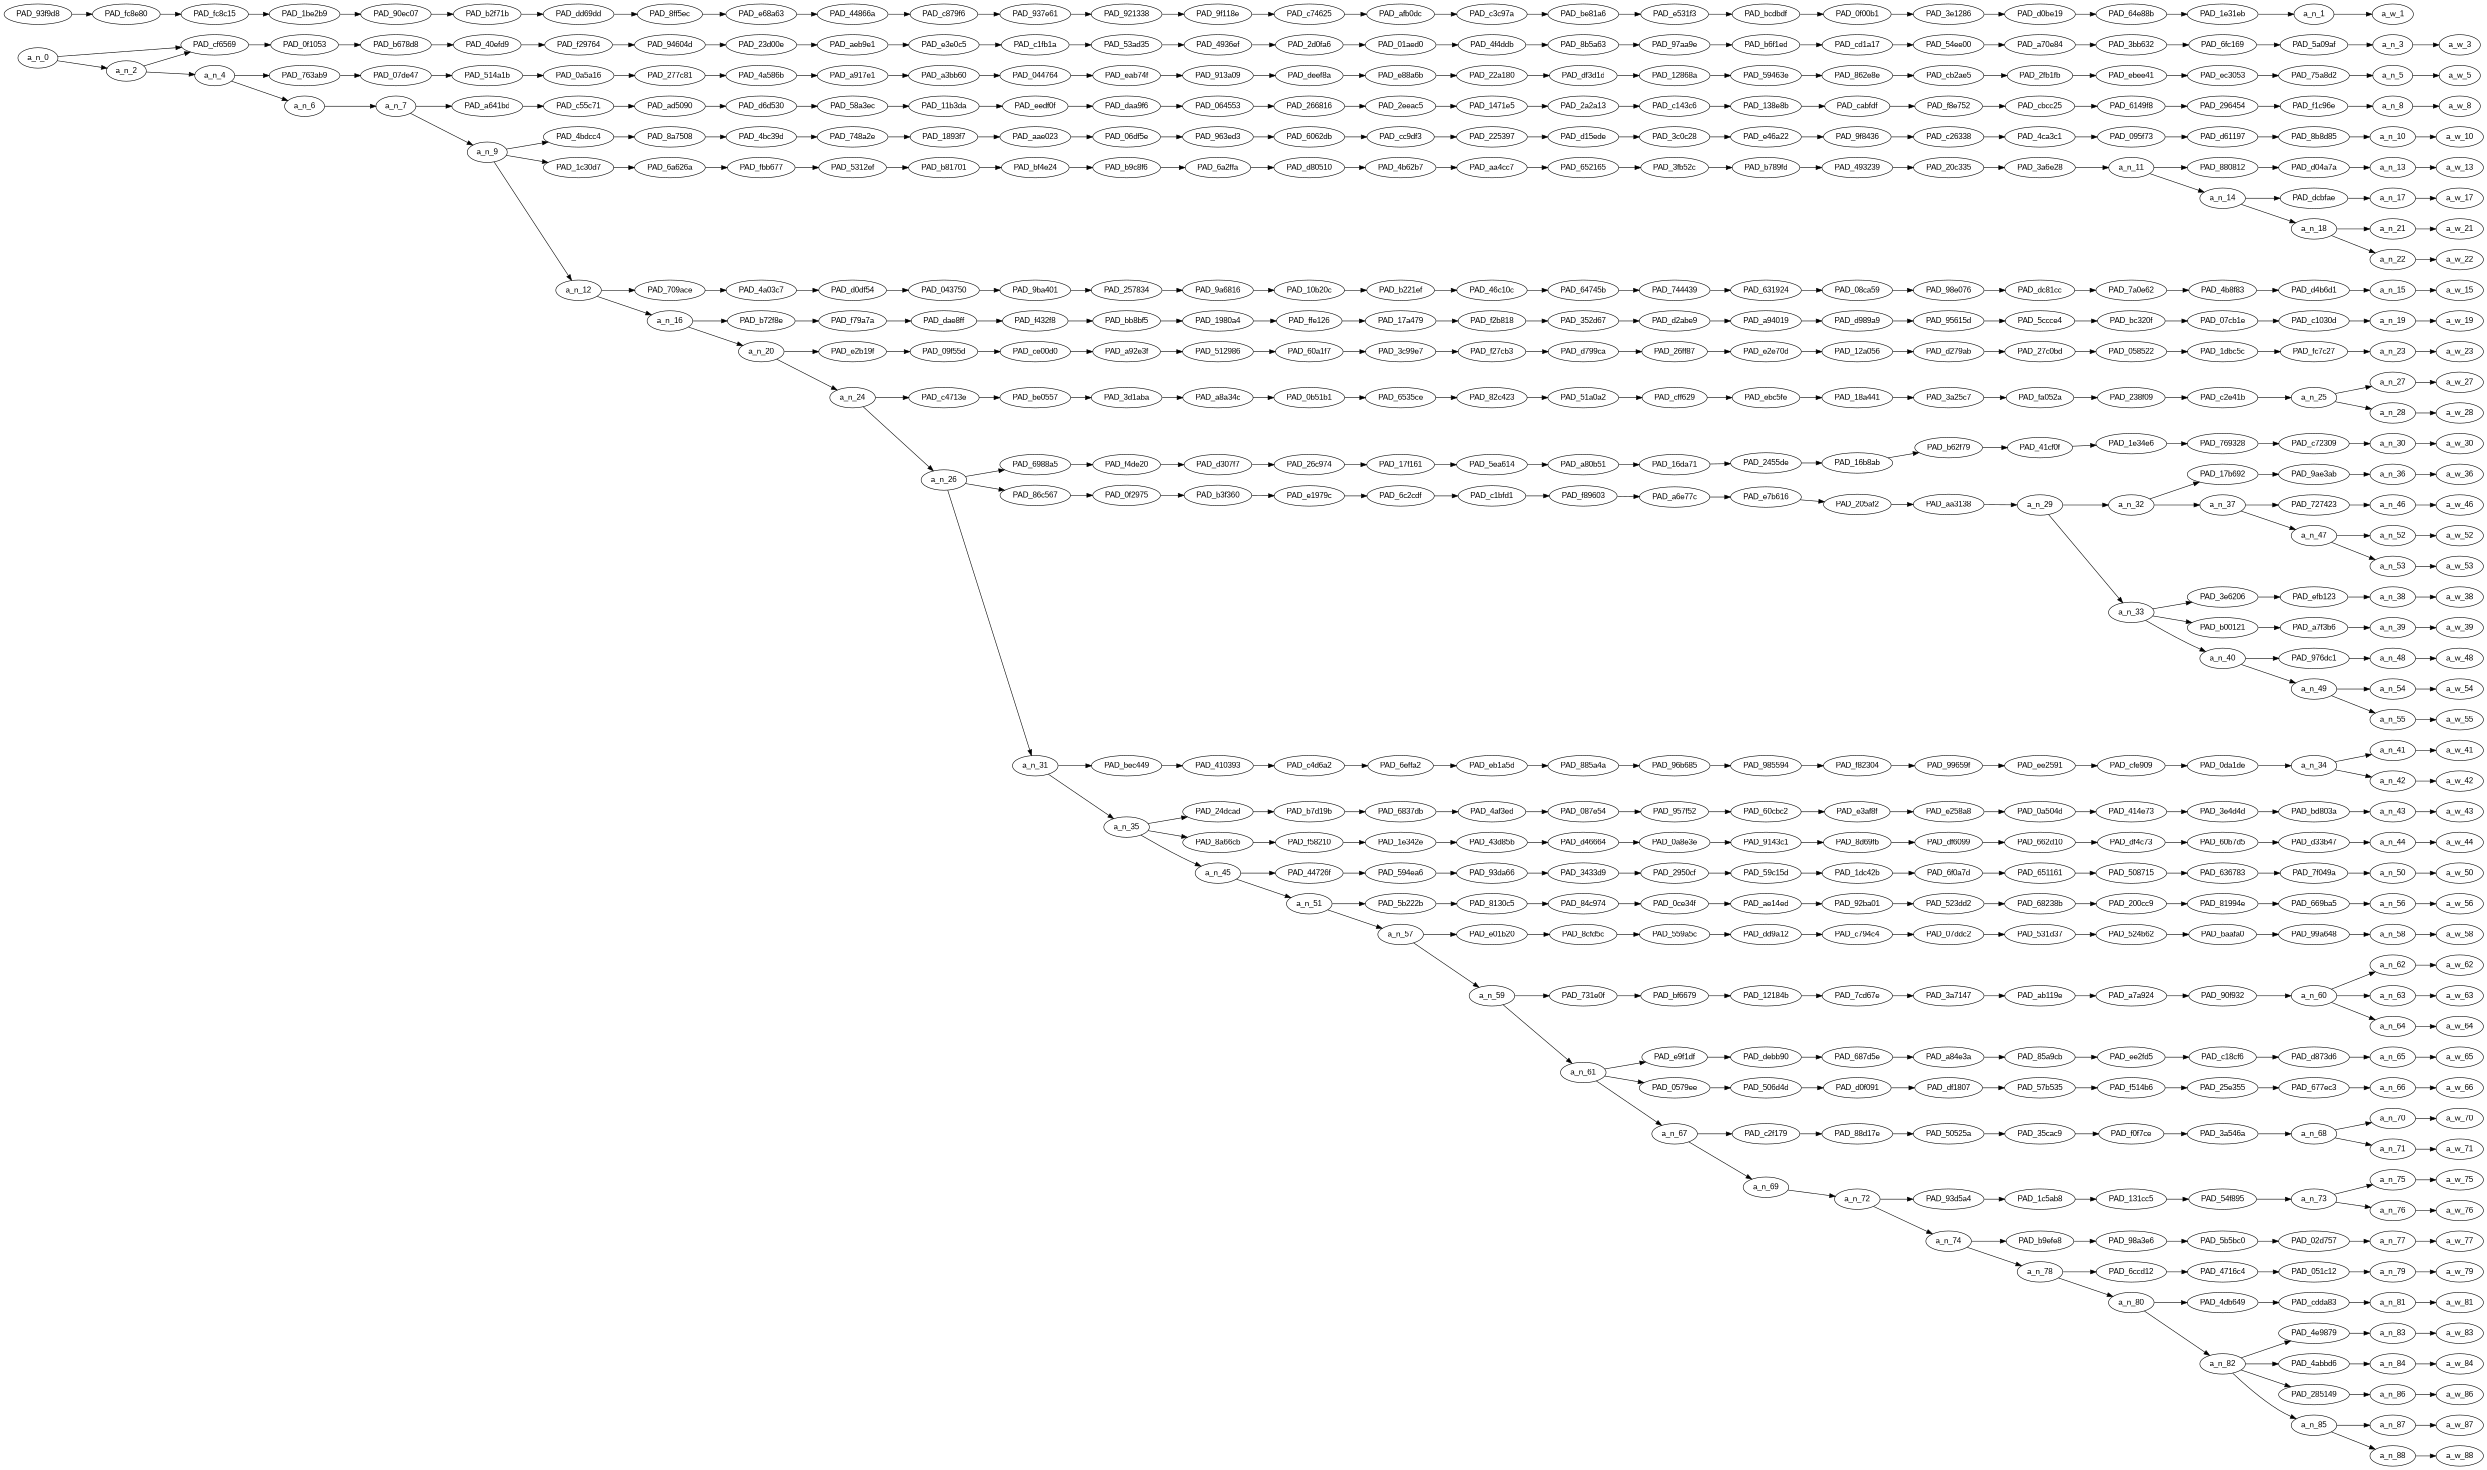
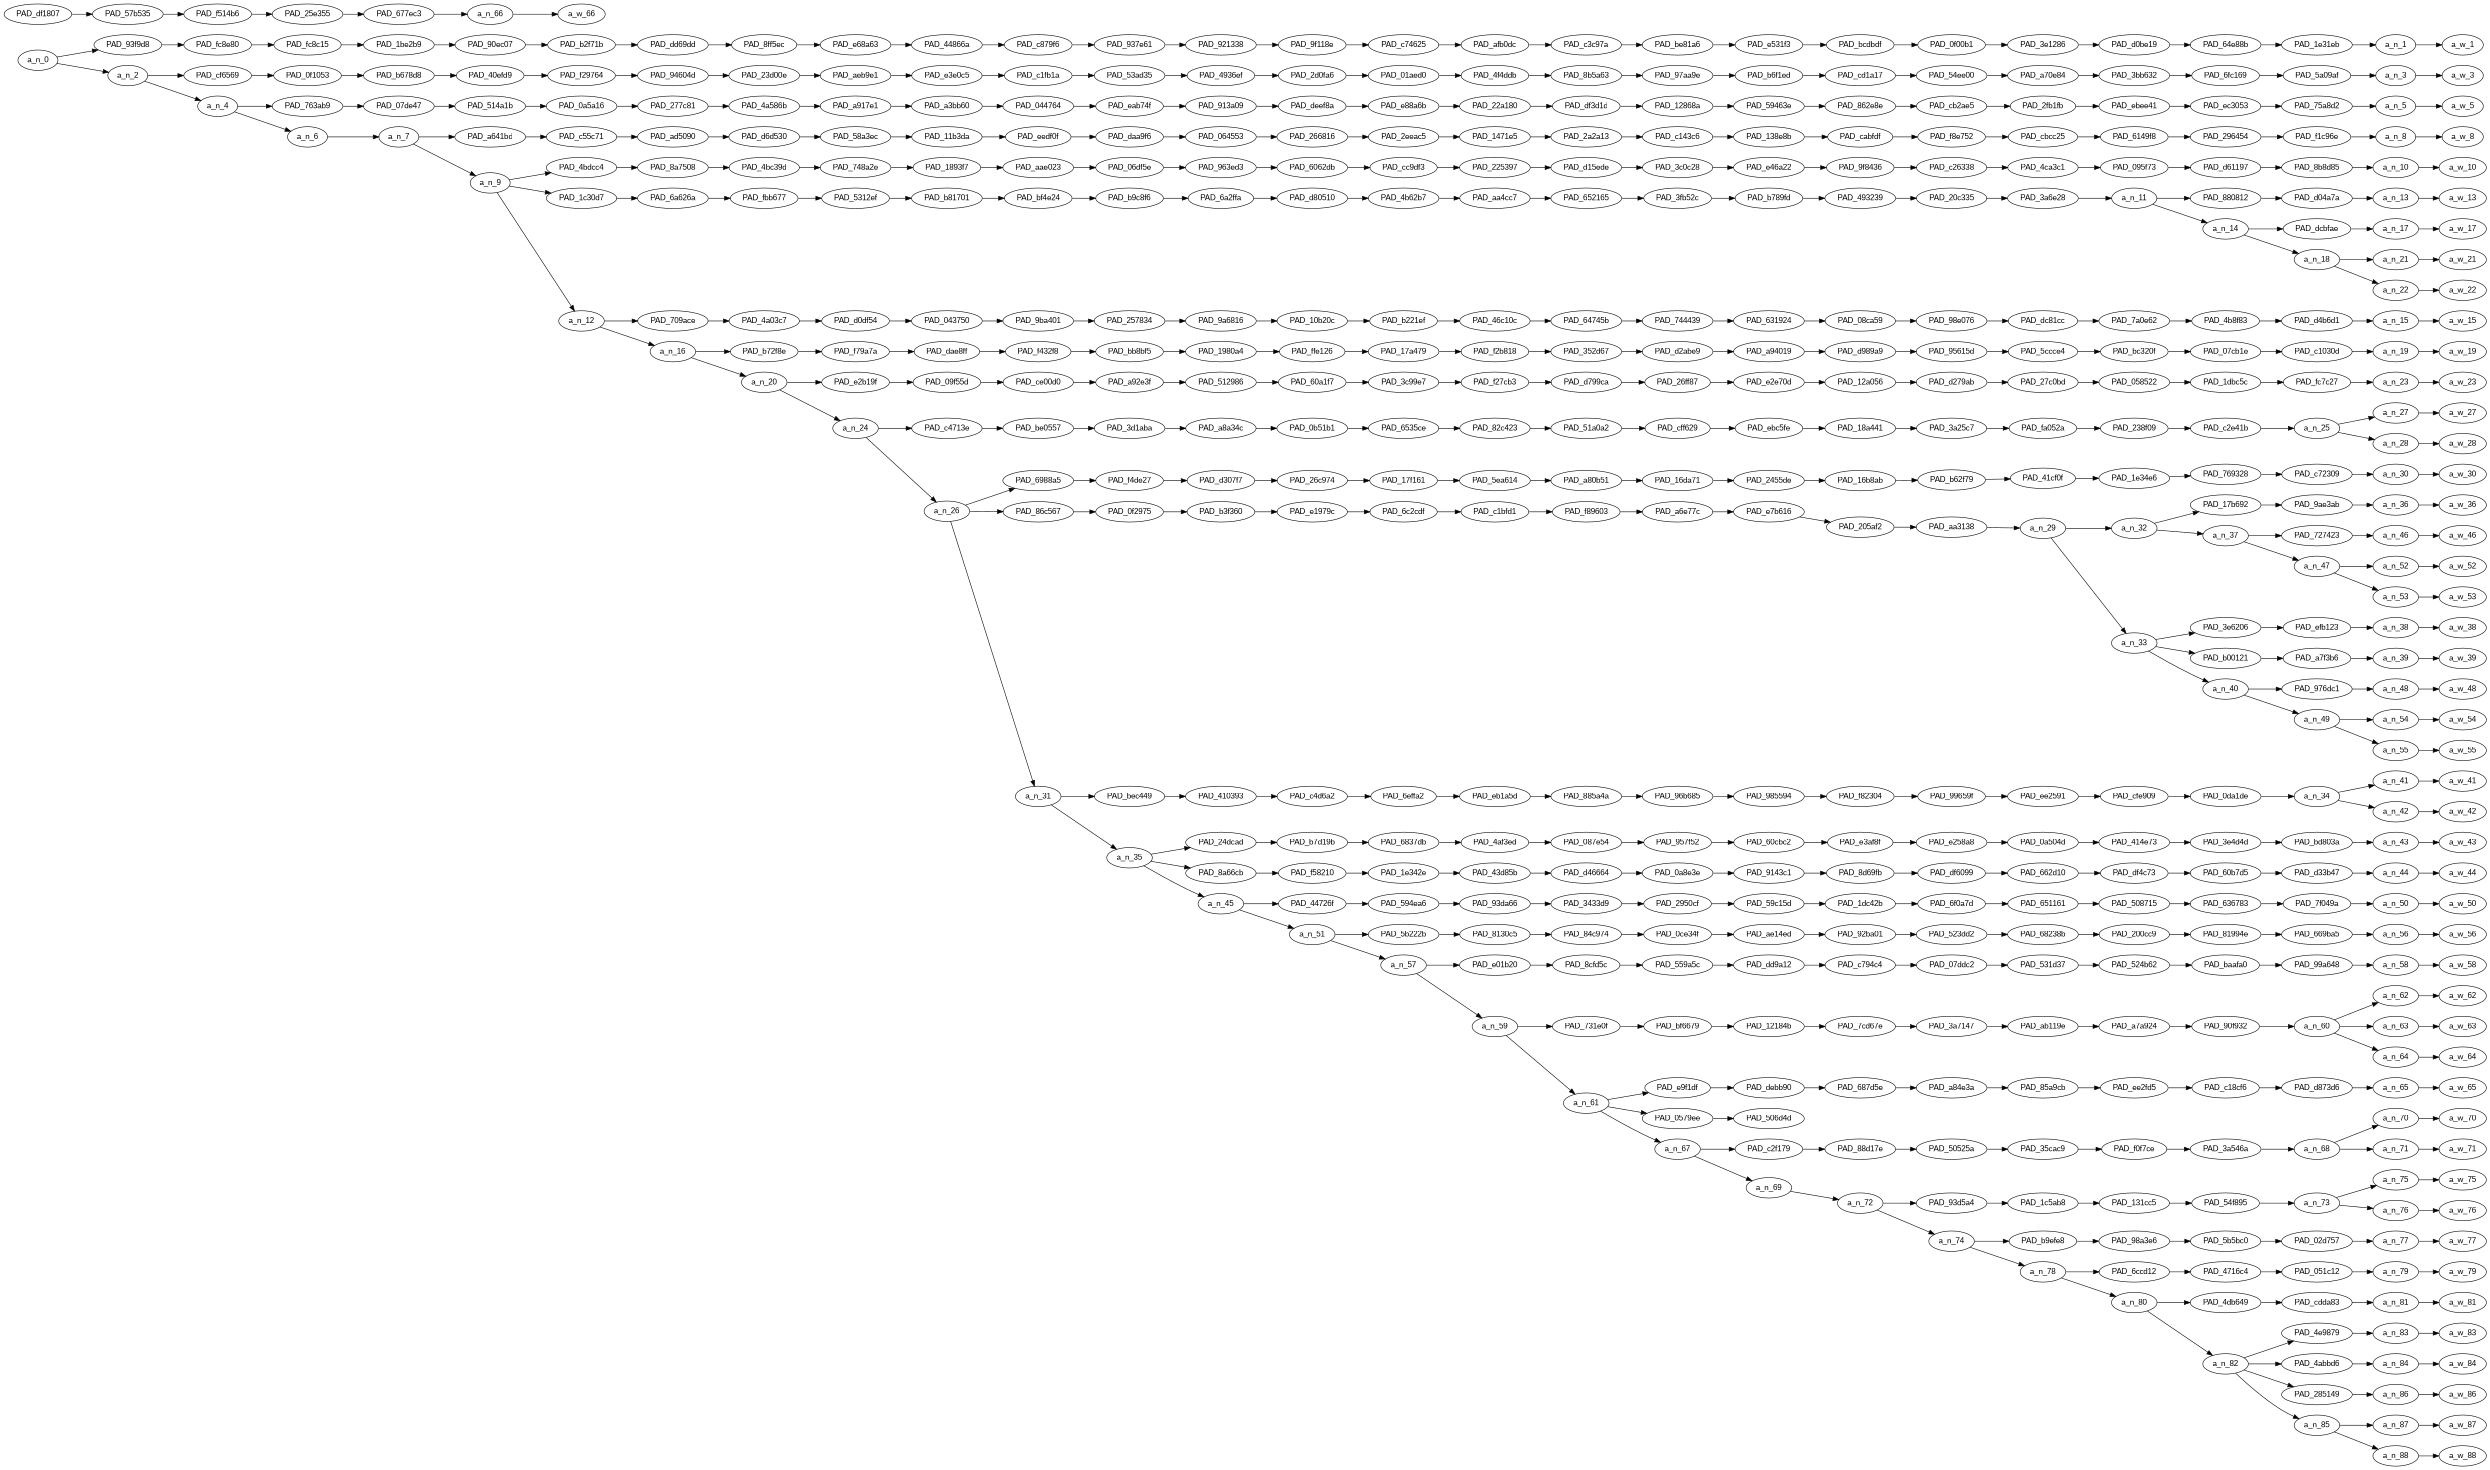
edge "a_n_0" -> "PAD_cf6569": now "a_n_0" -> "PAD_93f9d8"
node "PAD_f4de20": label "PAD_f4de20" -> "PAD_f4de27"
node "PAD_d0f091": removed
